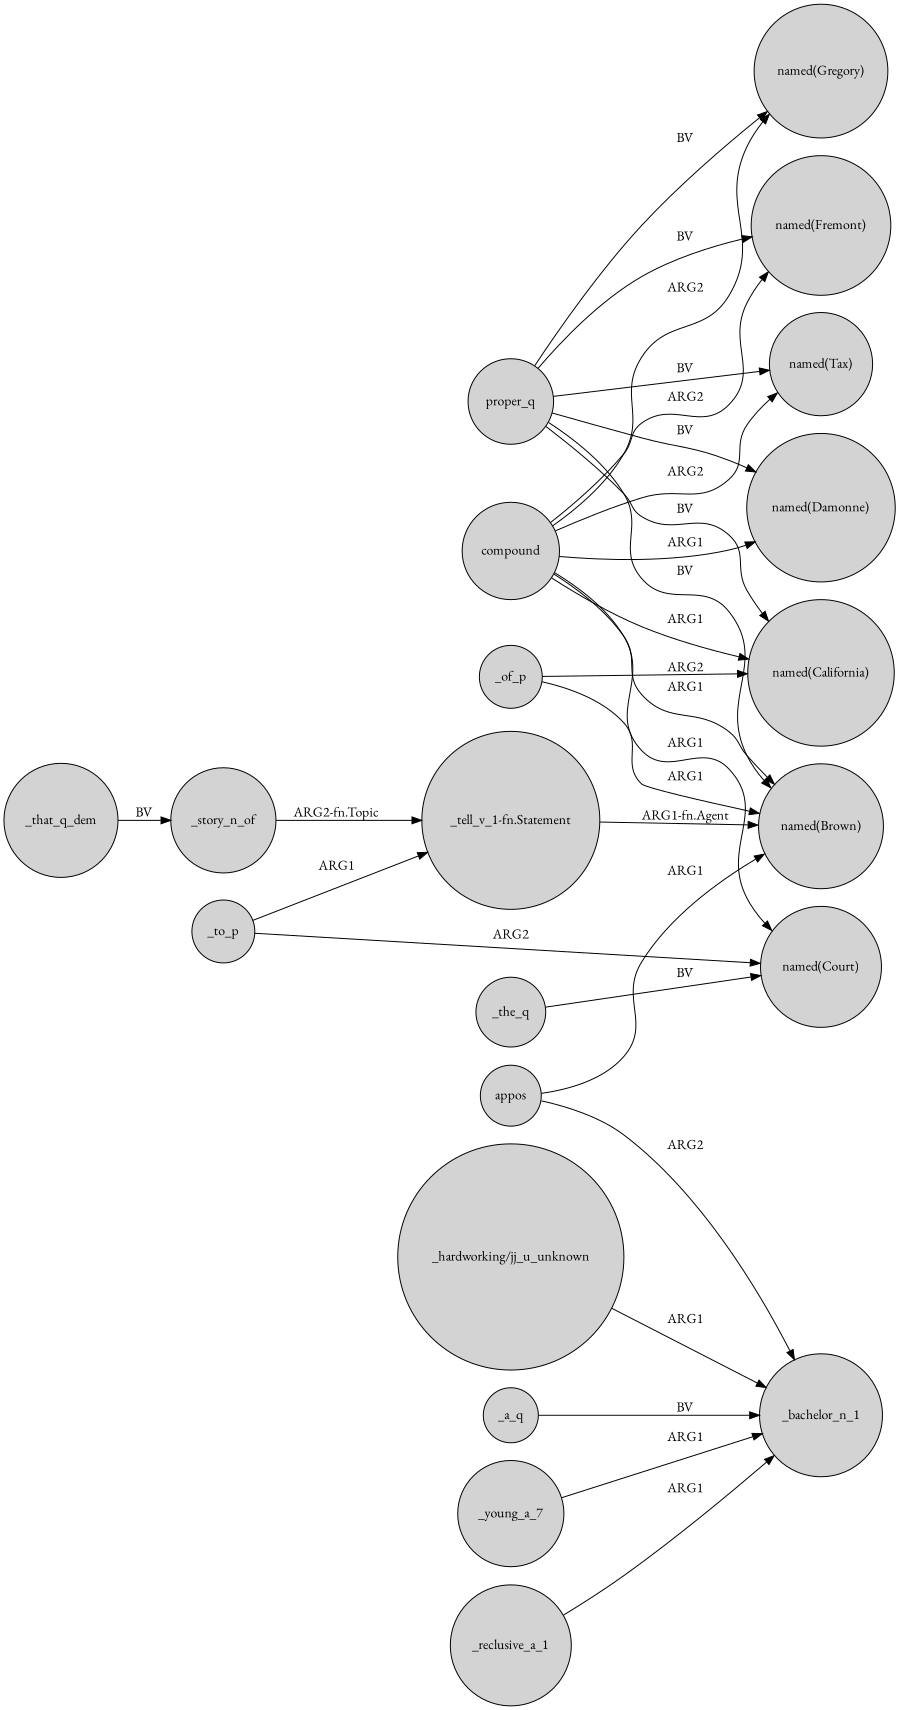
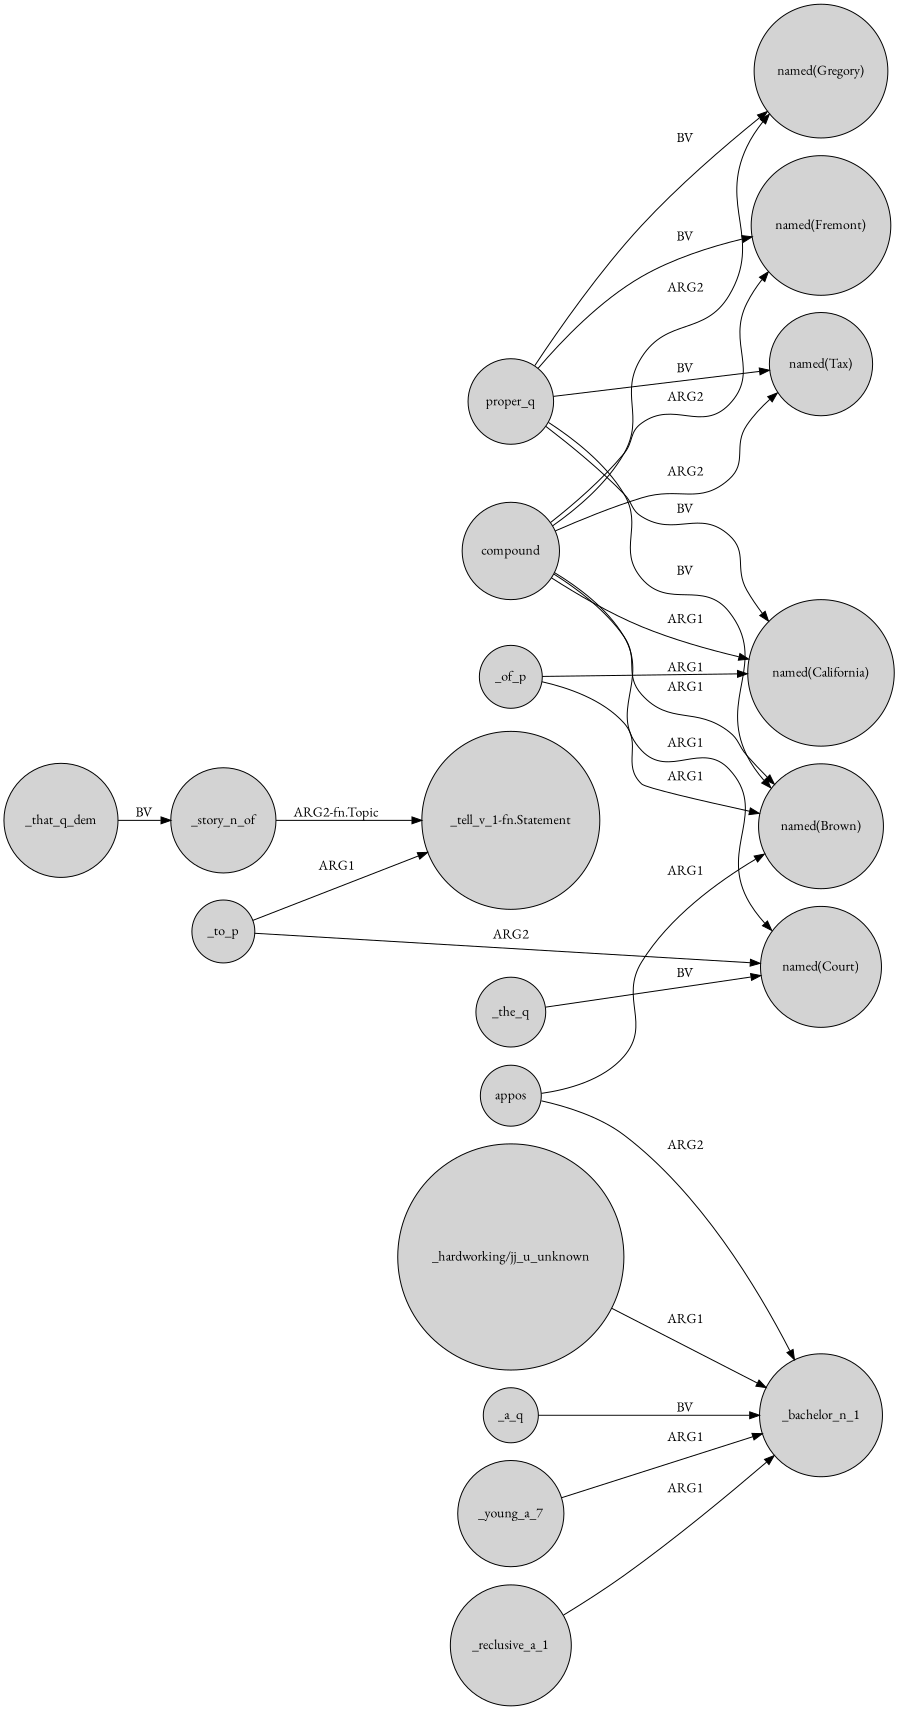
node "named(Damonne)": removed
edge "_of_p" -> "named(California)": label "ARG2" -> "ARG1"
edge "_tell_v_1-fn.Statement" -> "named(Brown)": removed, label "ARG1-fn.Agent"
